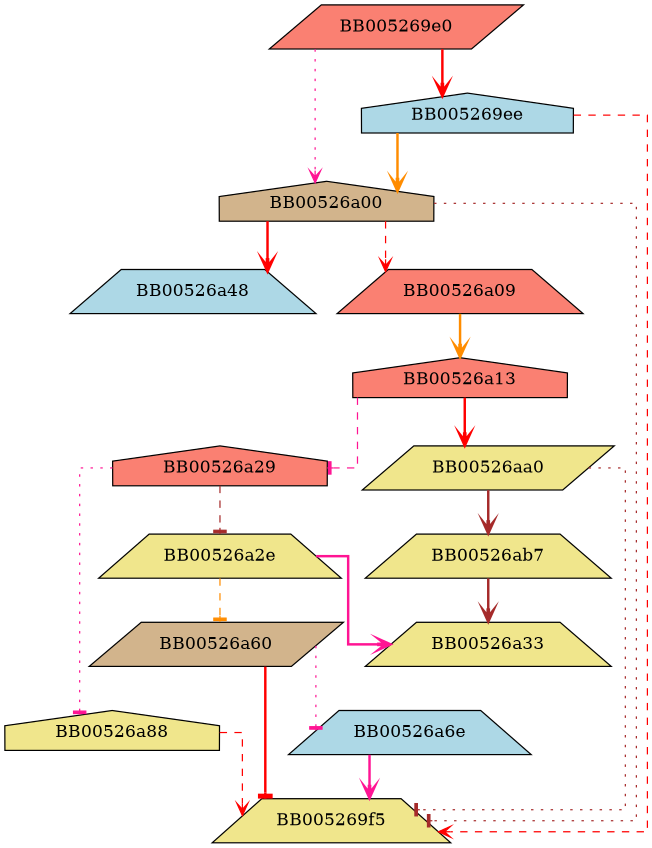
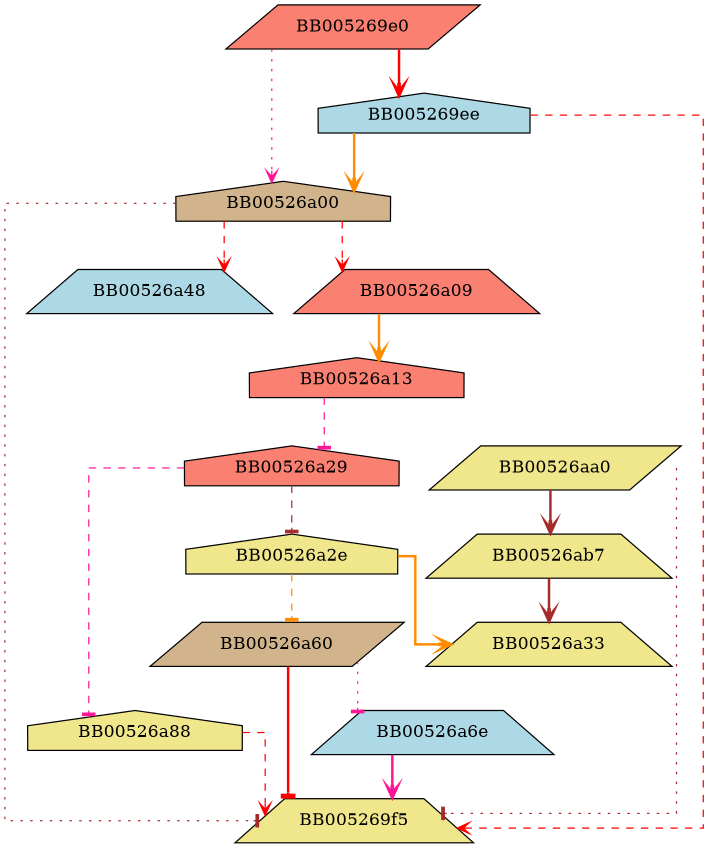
edge "BB00526a00" -> "BB00526a48": style bold -> dashed
edge "BB00526a13" -> "BB00526aa0": removed
node "BB00526a2e": shape trapezium -> house
edge "BB00526a29" -> "BB00526a88": style dotted -> dashed
edge "BB00526a2e" -> "BB00526a33": color deeppink -> darkorange
